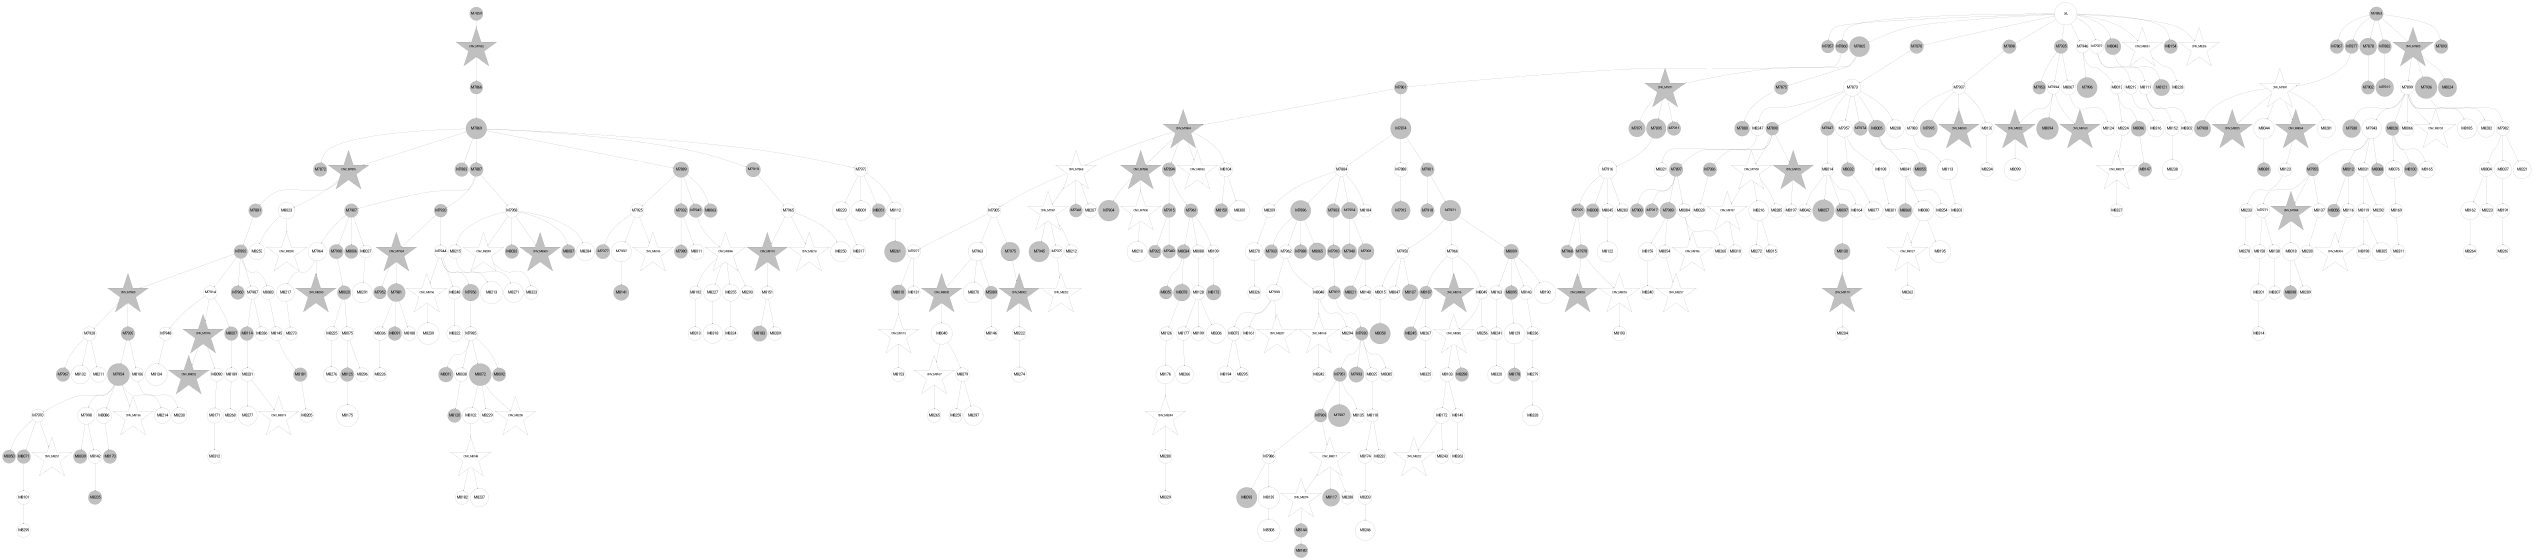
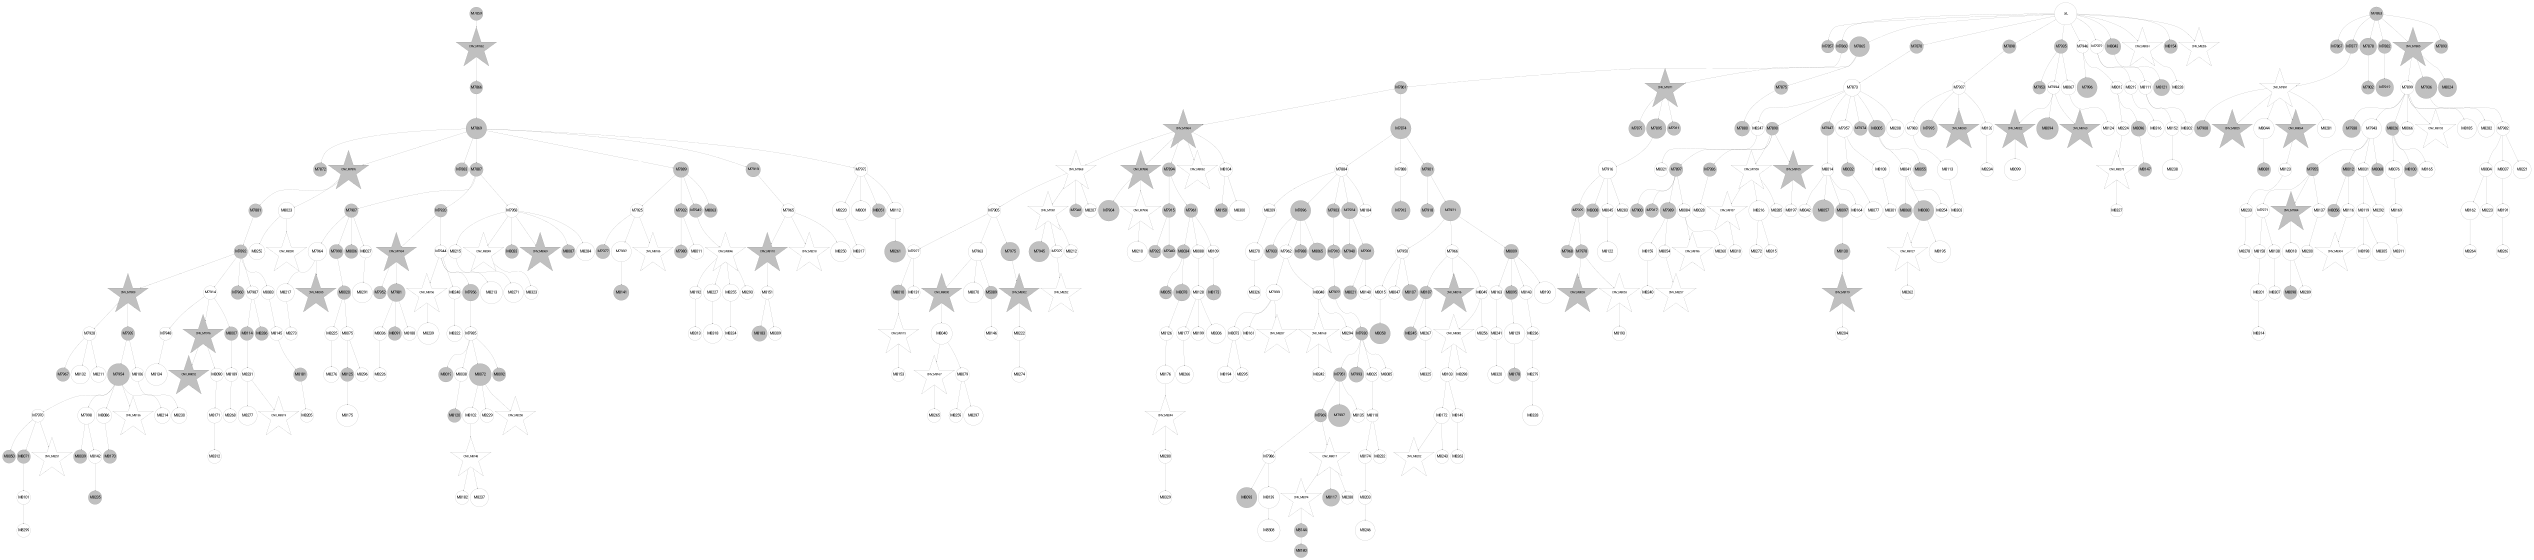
node "M8080": fillcolor white -> grey
node "M8286": fillcolor white -> grey
node "M8298": fillcolor grey -> white
